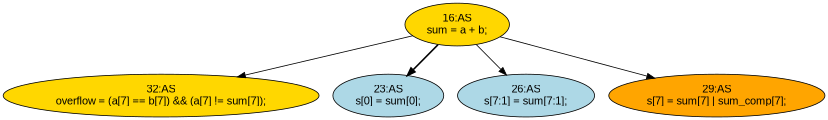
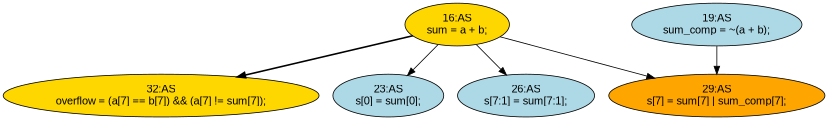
node "19:AS sum_comp = ~(a + b);": added
edge "16:AS sum = a + b;" -> "32:AS overflow = (a[7] == b[7]) && (a[7] != sum[7]);": style solid -> bold
edge "16:AS sum = a + b;" -> "23:AS s[0] = sum[0];": style bold -> solid
